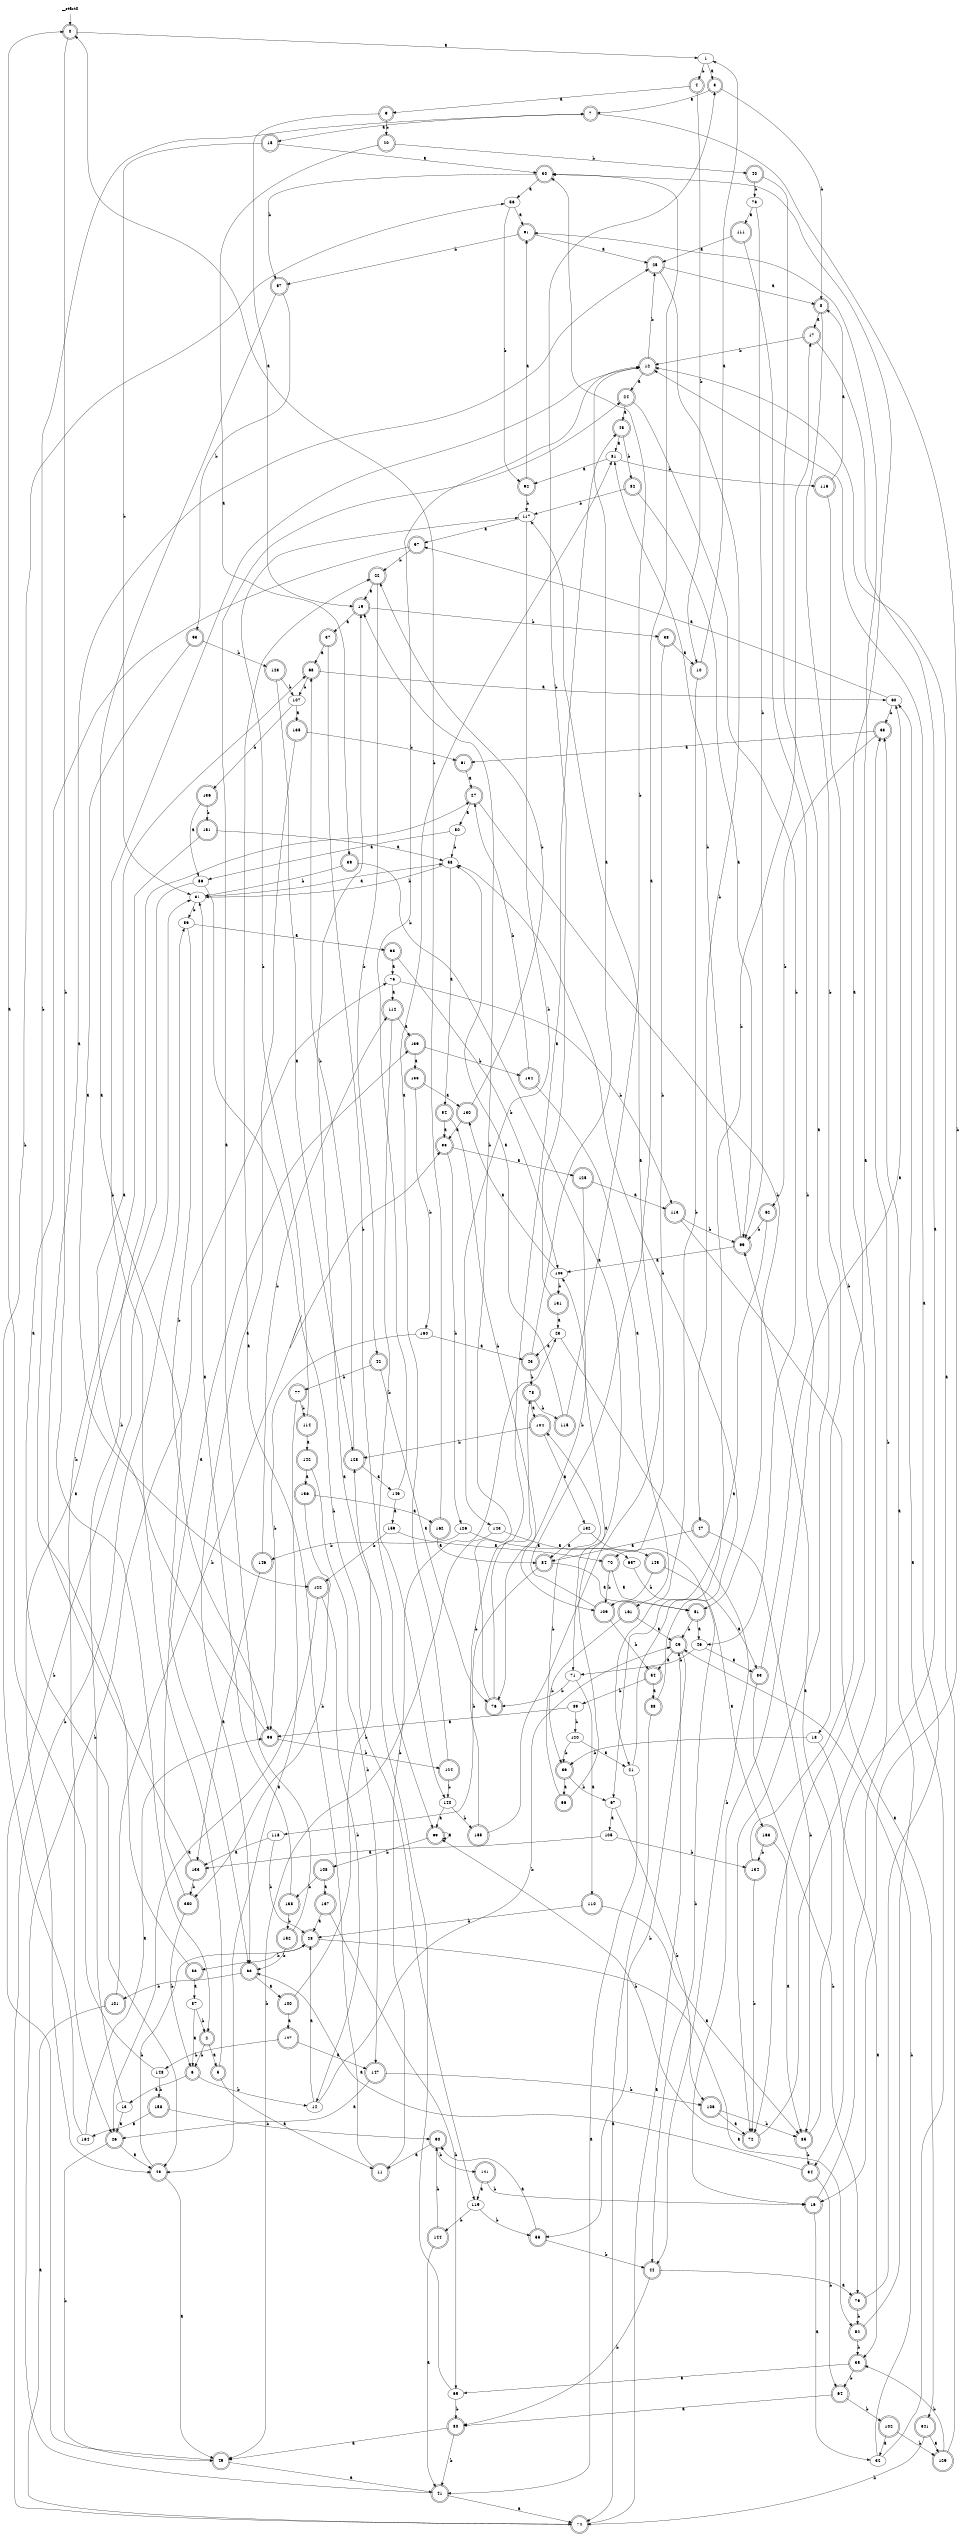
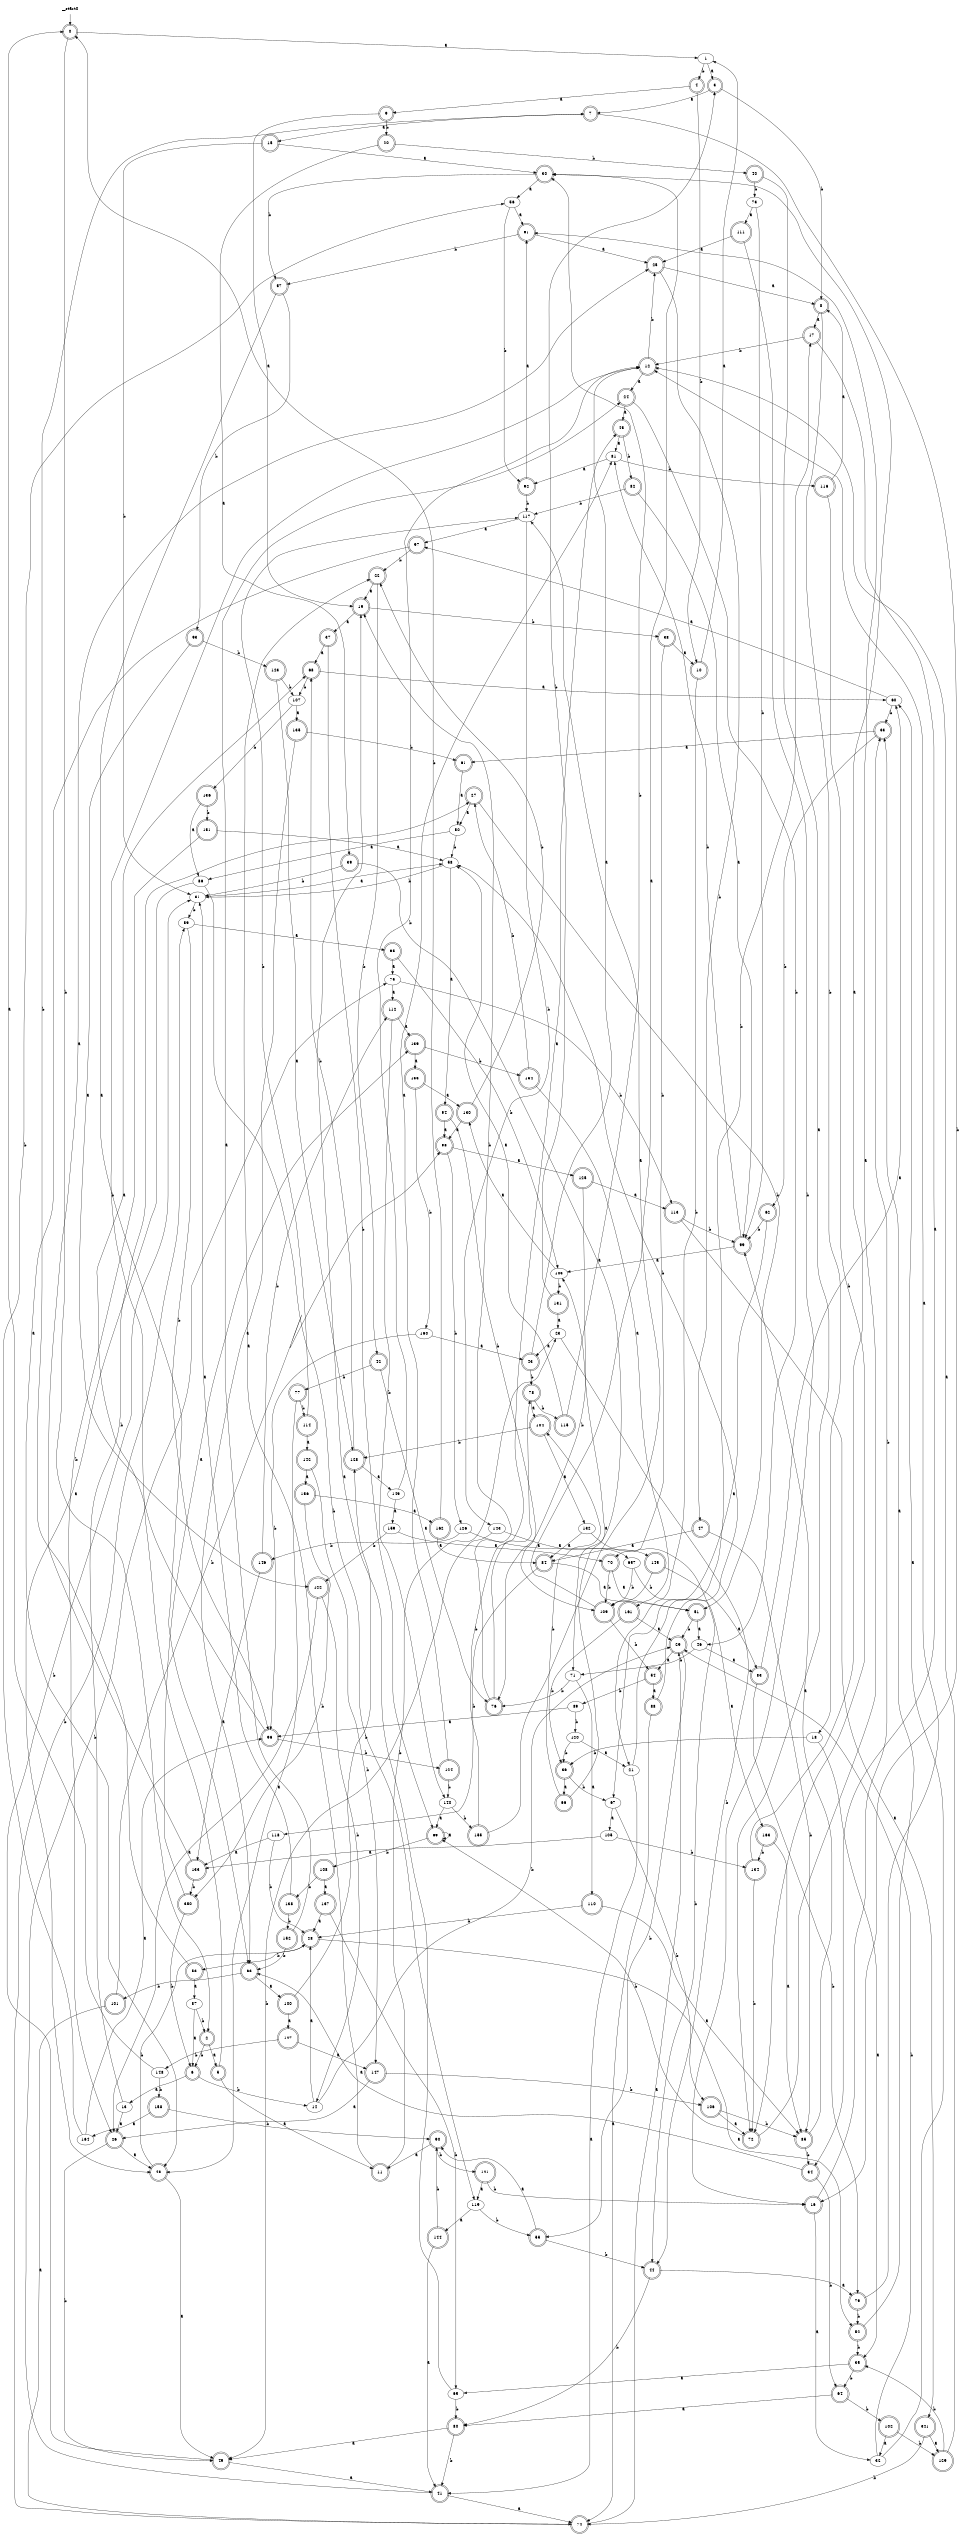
edge "61" -> "27": now "61" -> "50"
edge "657" -> "109": added, label "b"
edge "119" -> "144": label "b" -> "a"
